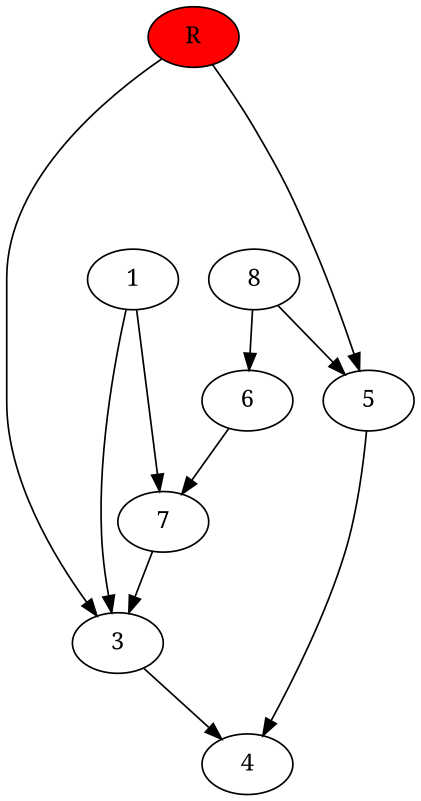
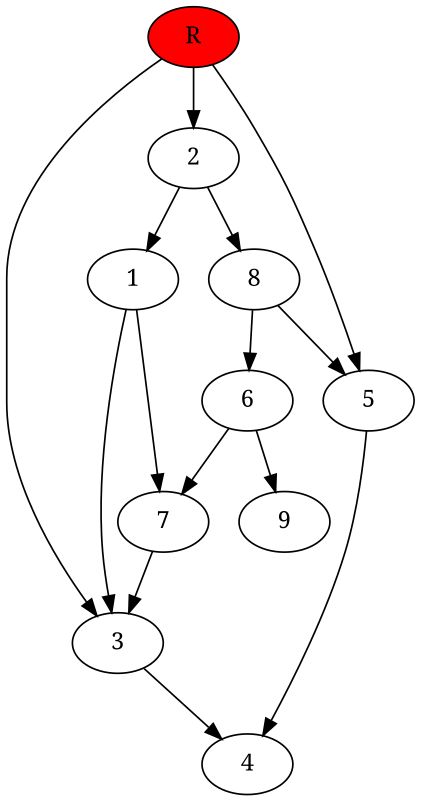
node "2": added
node "9": added
